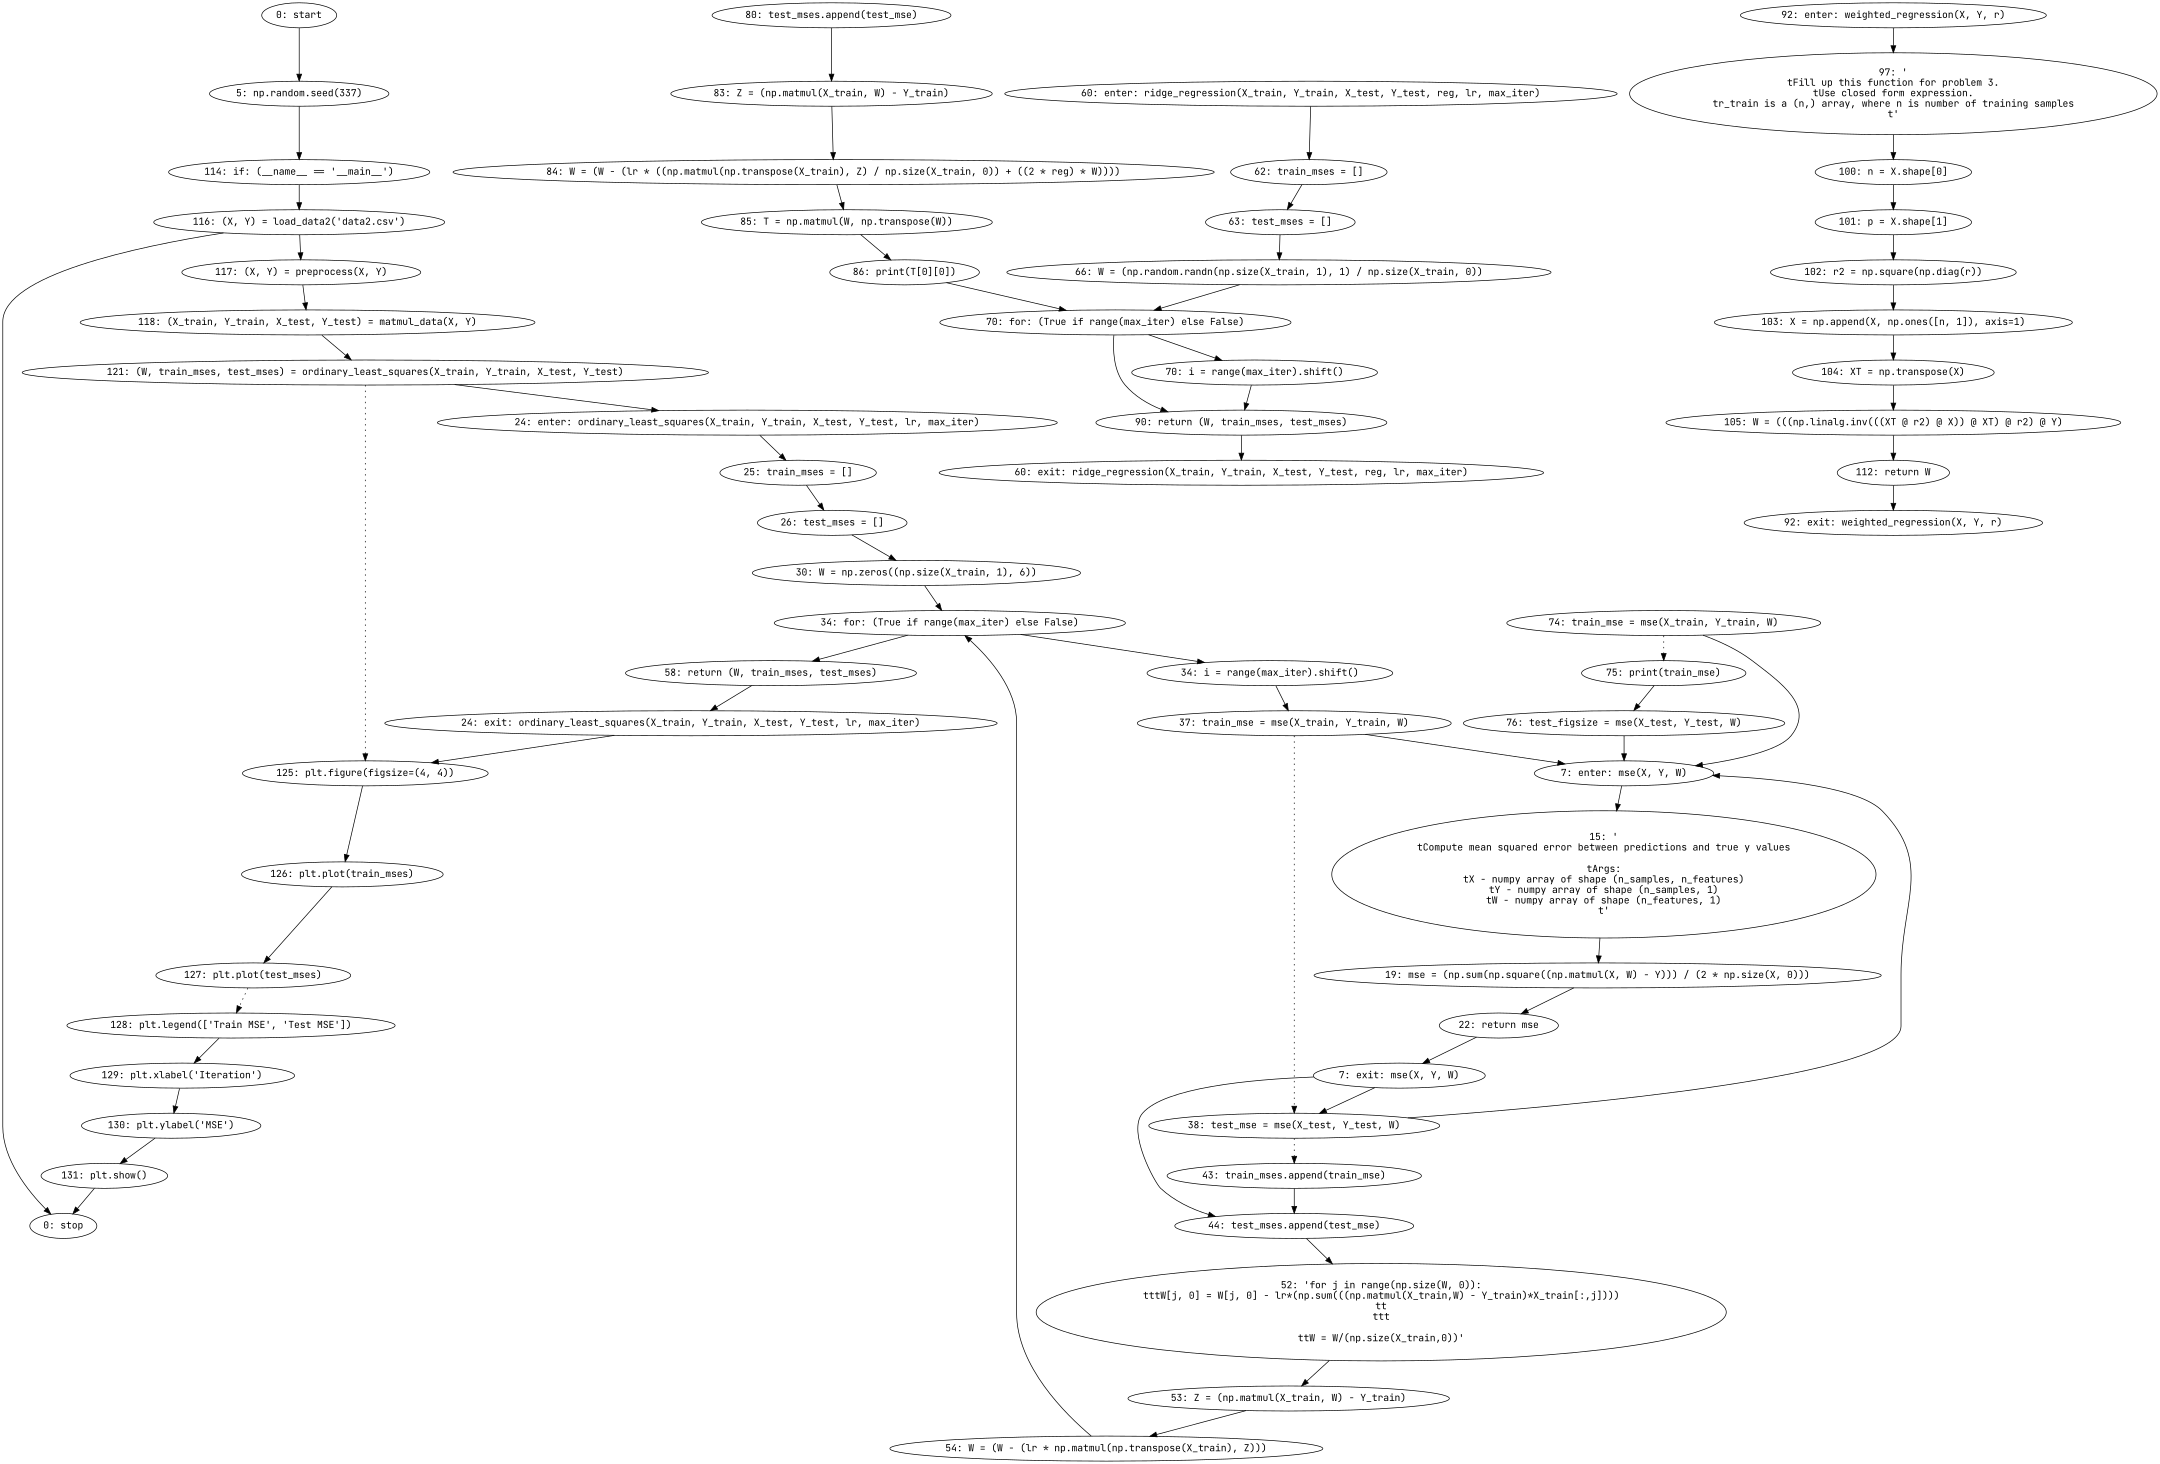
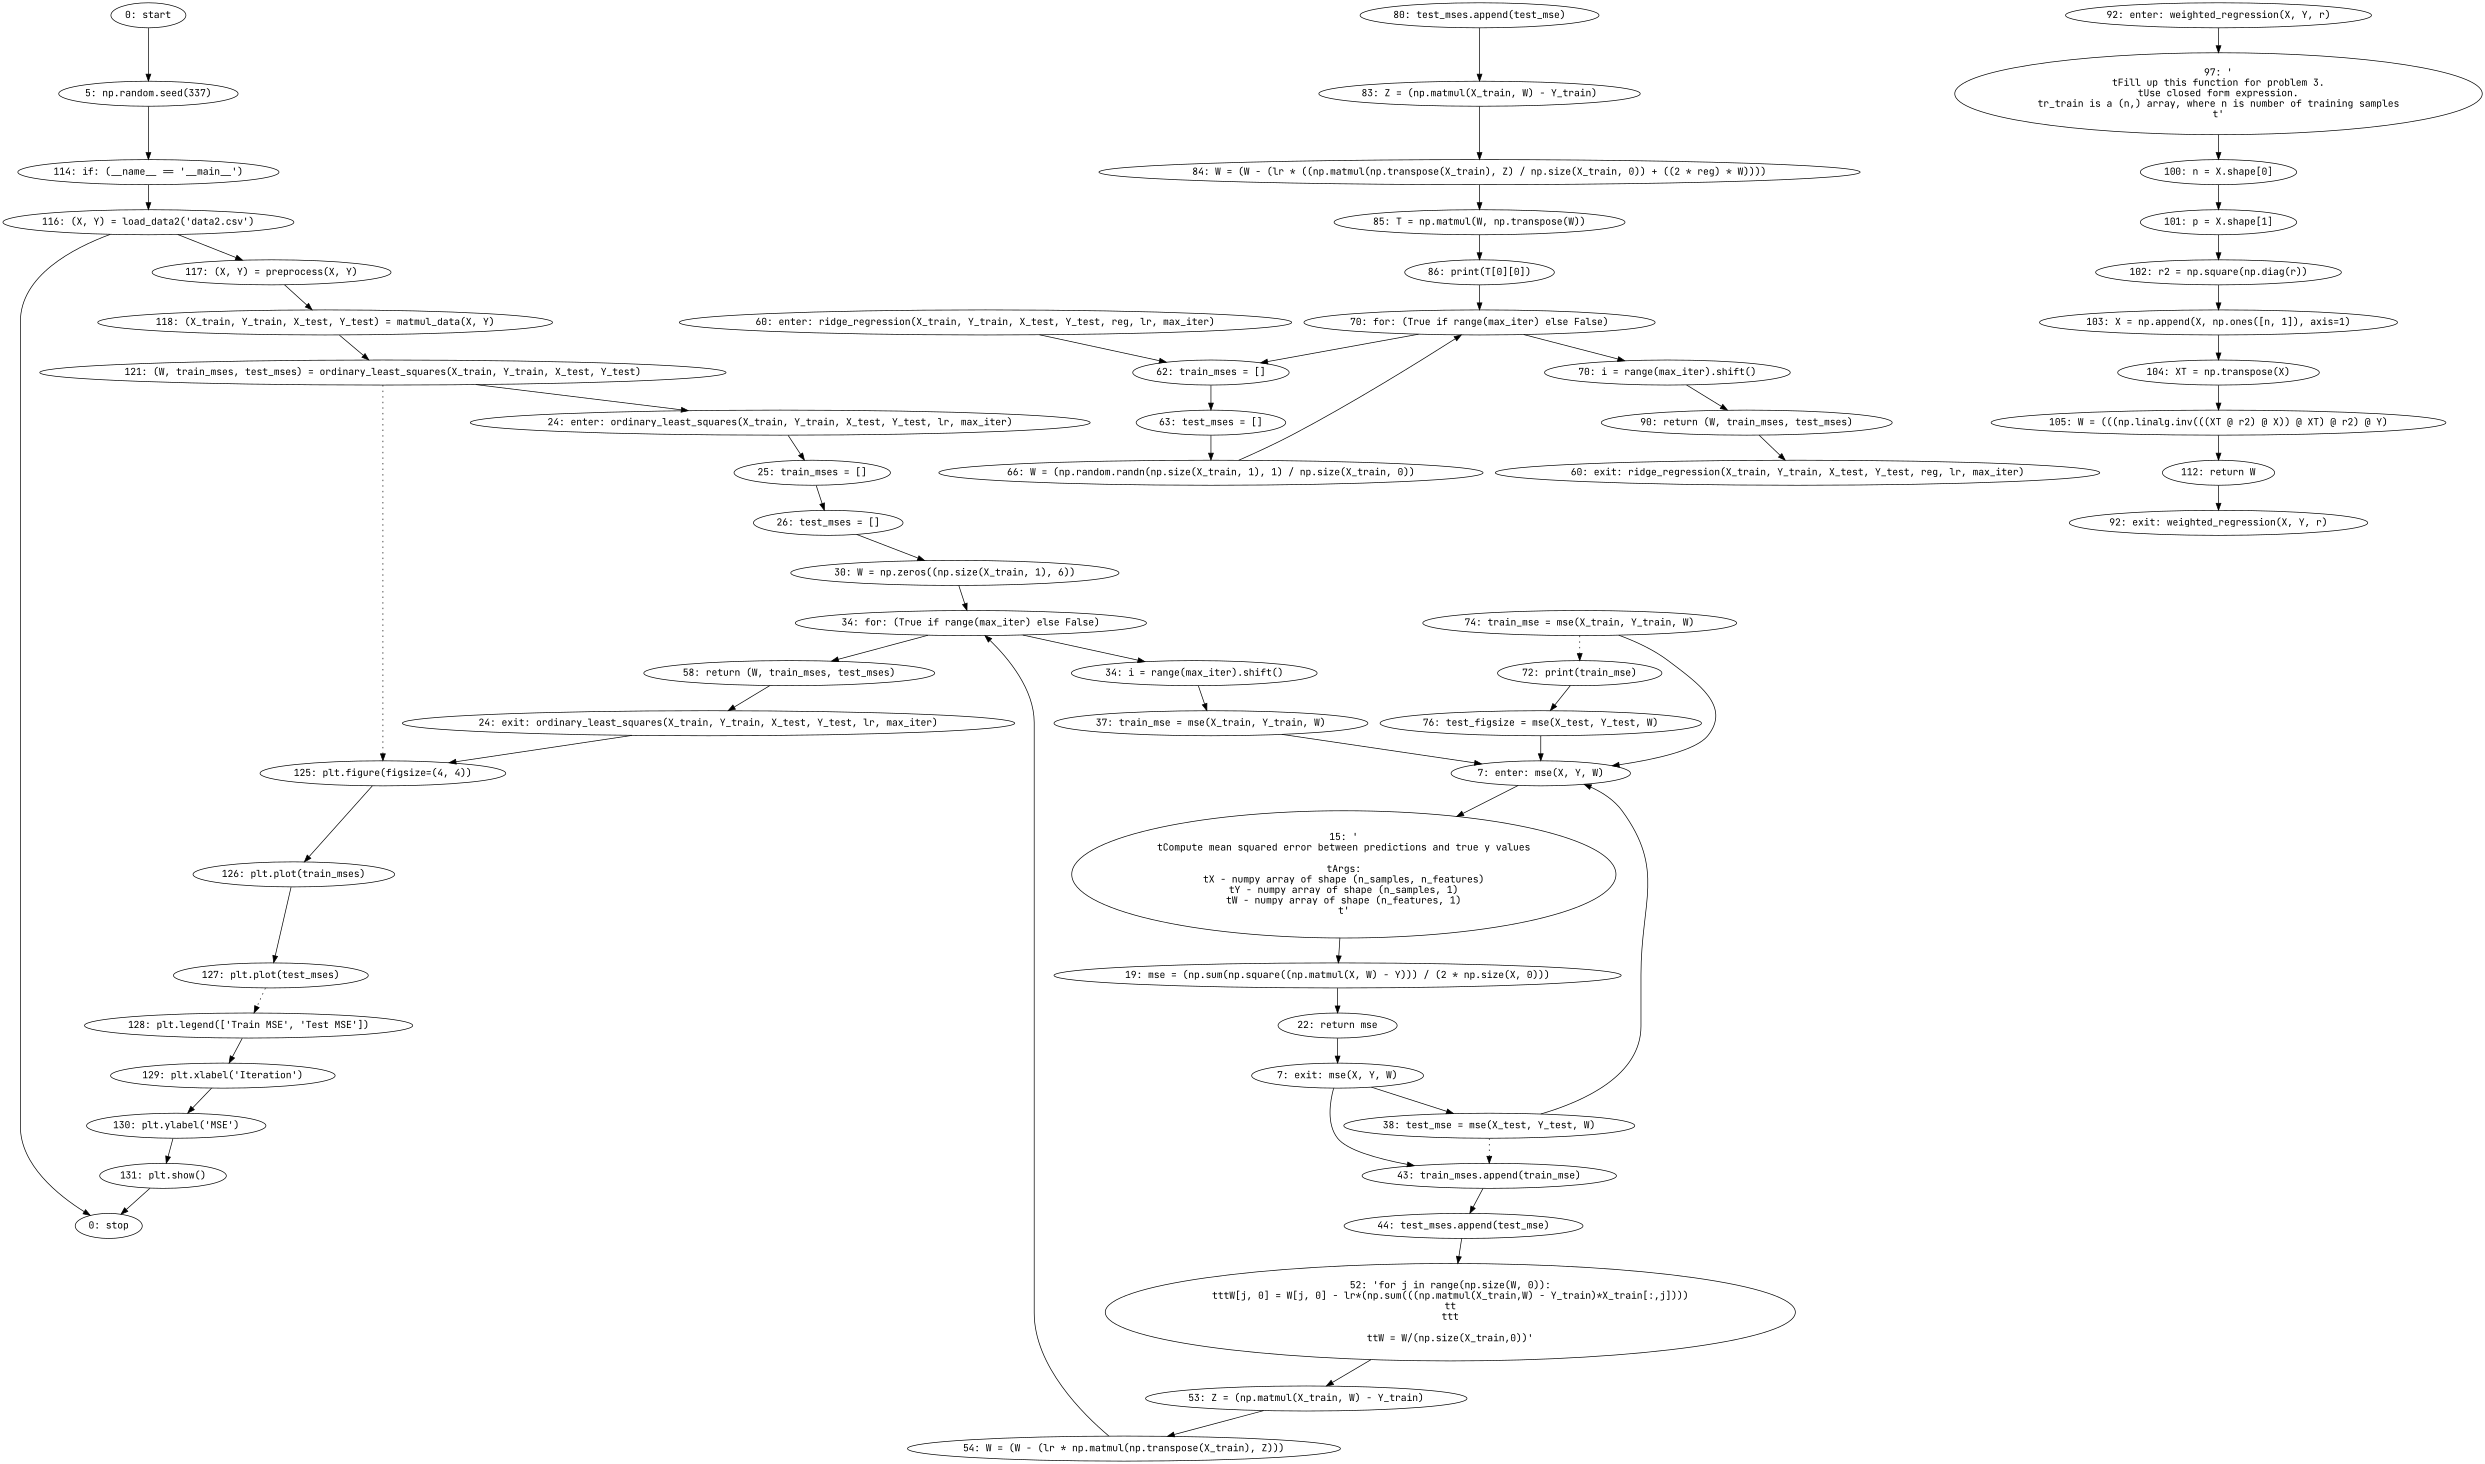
edge "70: for: (True if range(max_iter) else False)" -> "90: return (W, train_mses, test_mses)": now "70: for: (True if range(max_iter) else False)" -> "62: train_mses = []"
node "75: print(train_mse)": label "75: print(train_mse)" -> "72: print(train_mse)"
edge "37: train_mse = mse(X_train, Y_train, W)" -> "38: test_mse = mse(X_test, Y_test, W)": removed
edge "7: exit: mse(X, Y, W)" -> "44: test_mses.append(test_mse)": now "7: exit: mse(X, Y, W)" -> "43: train_mses.append(train_mse)"
